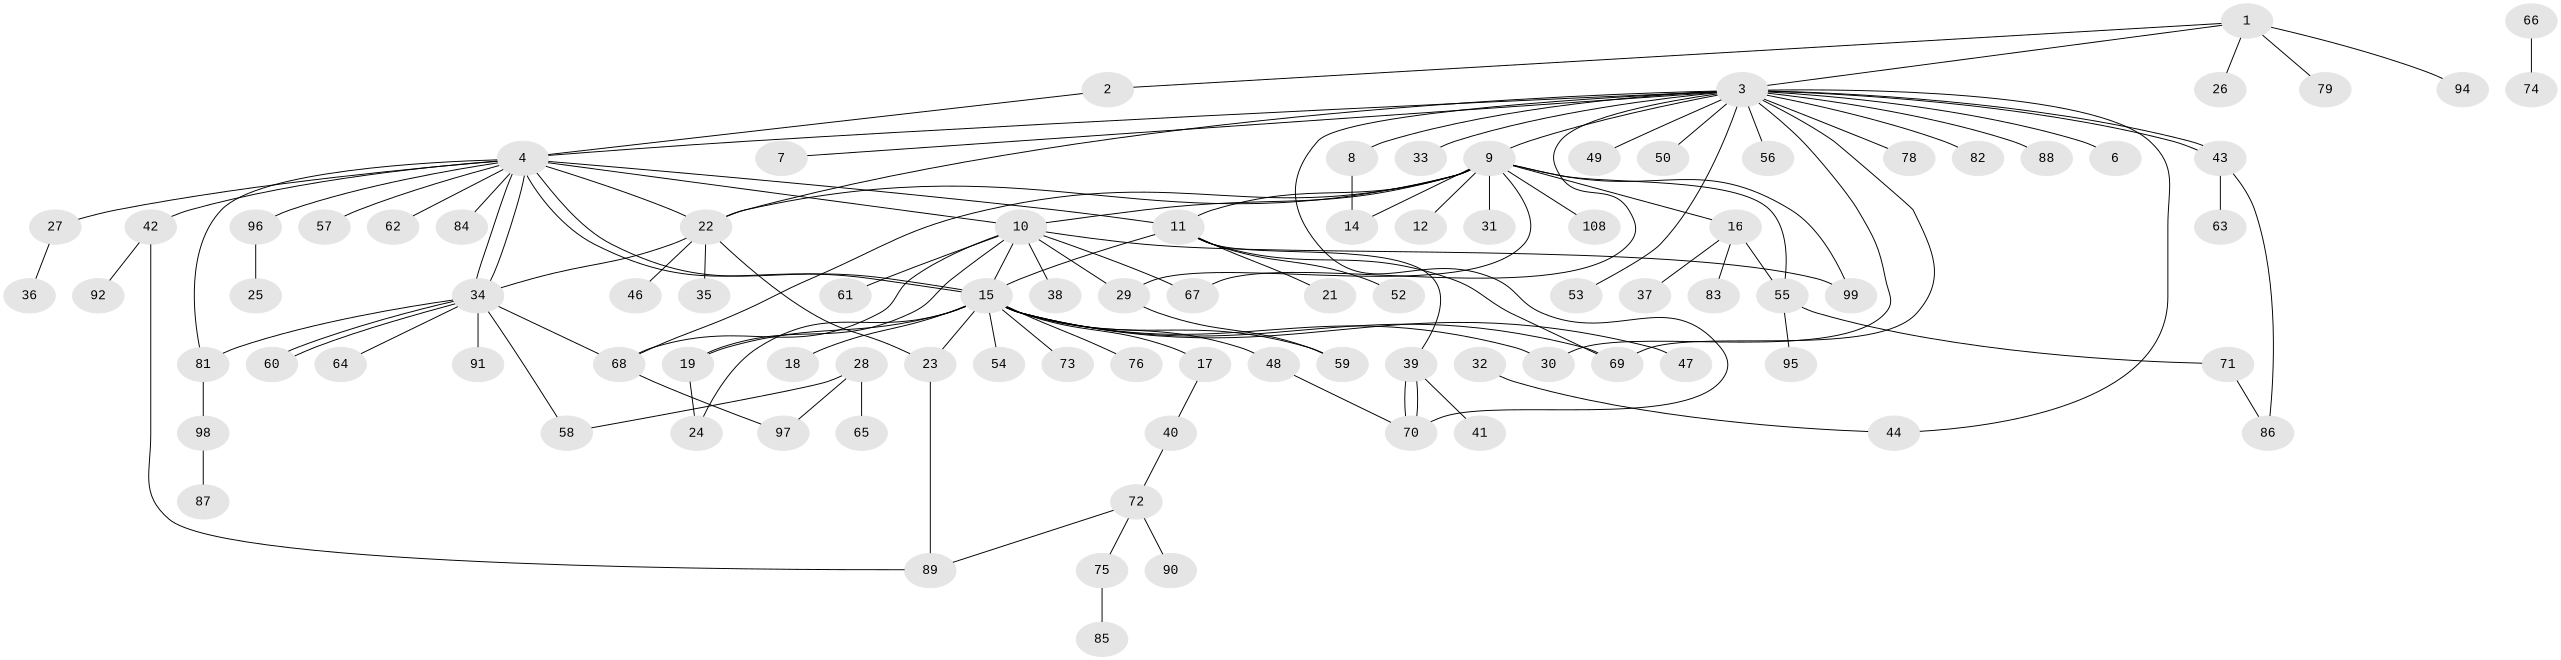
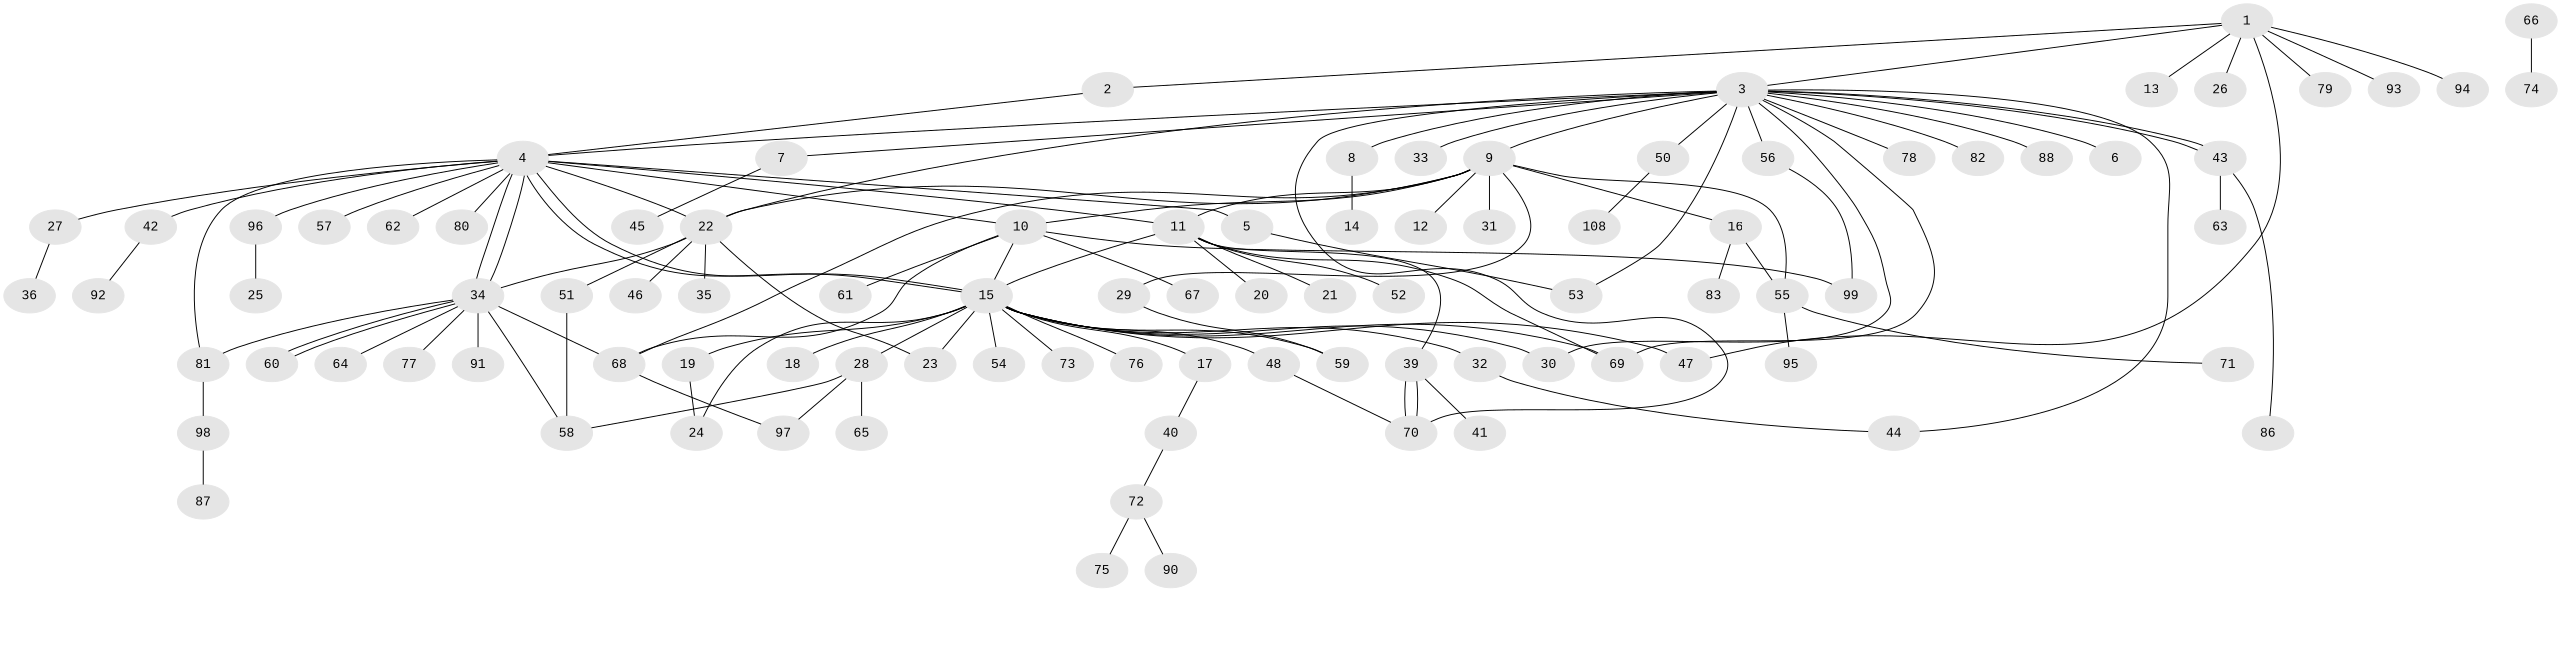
node "13": added
node "93": added
node "49": removed
edge "9" -- "99": now "56" -- "99"
edge "9" -- "14": removed
edge "9" -- "108": now "50" -- "108"
node "84": label "84" -> "80"
node "45": added
node "5": added
edge "10" -- "29": removed
edge "3" -- "67": removed
node "51": added
node "38": removed
node "20": added
node "37": removed
edge "10" -- "19": removed
edge "15" -- "28": added
edge "15" -- "32": added
edge "1" -- "47": added
node "77": added
edge "71" -- "86": removed
node "89": removed
node "85": removed
